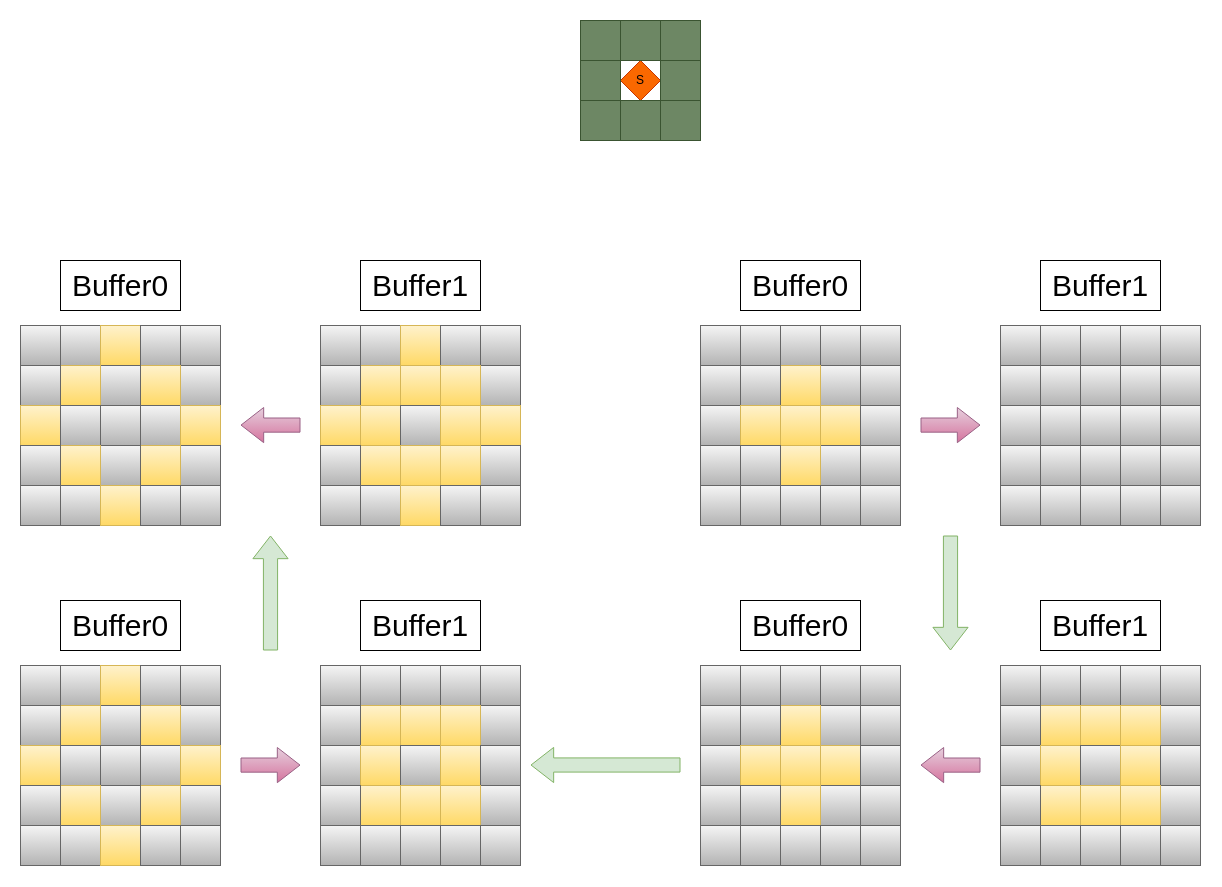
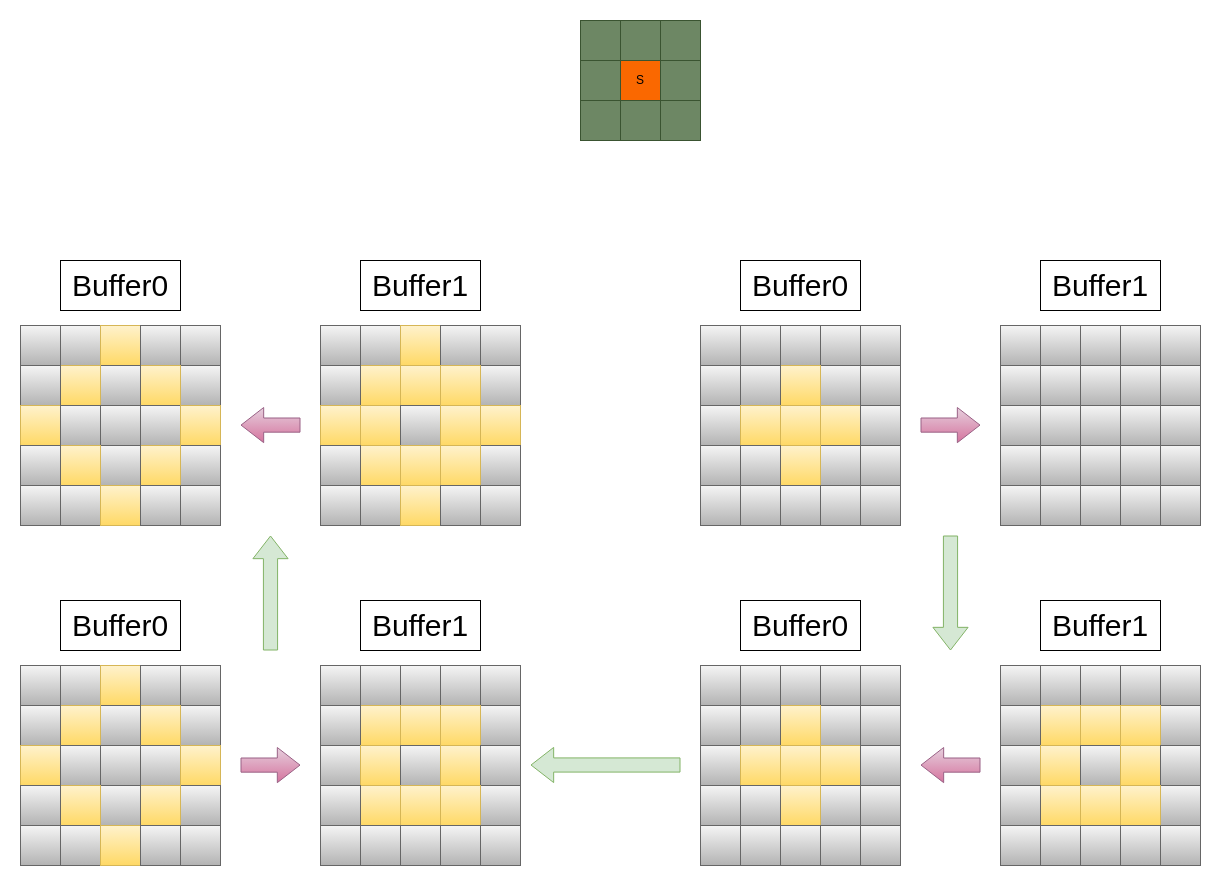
node "S": shape diamond -> rectangle
